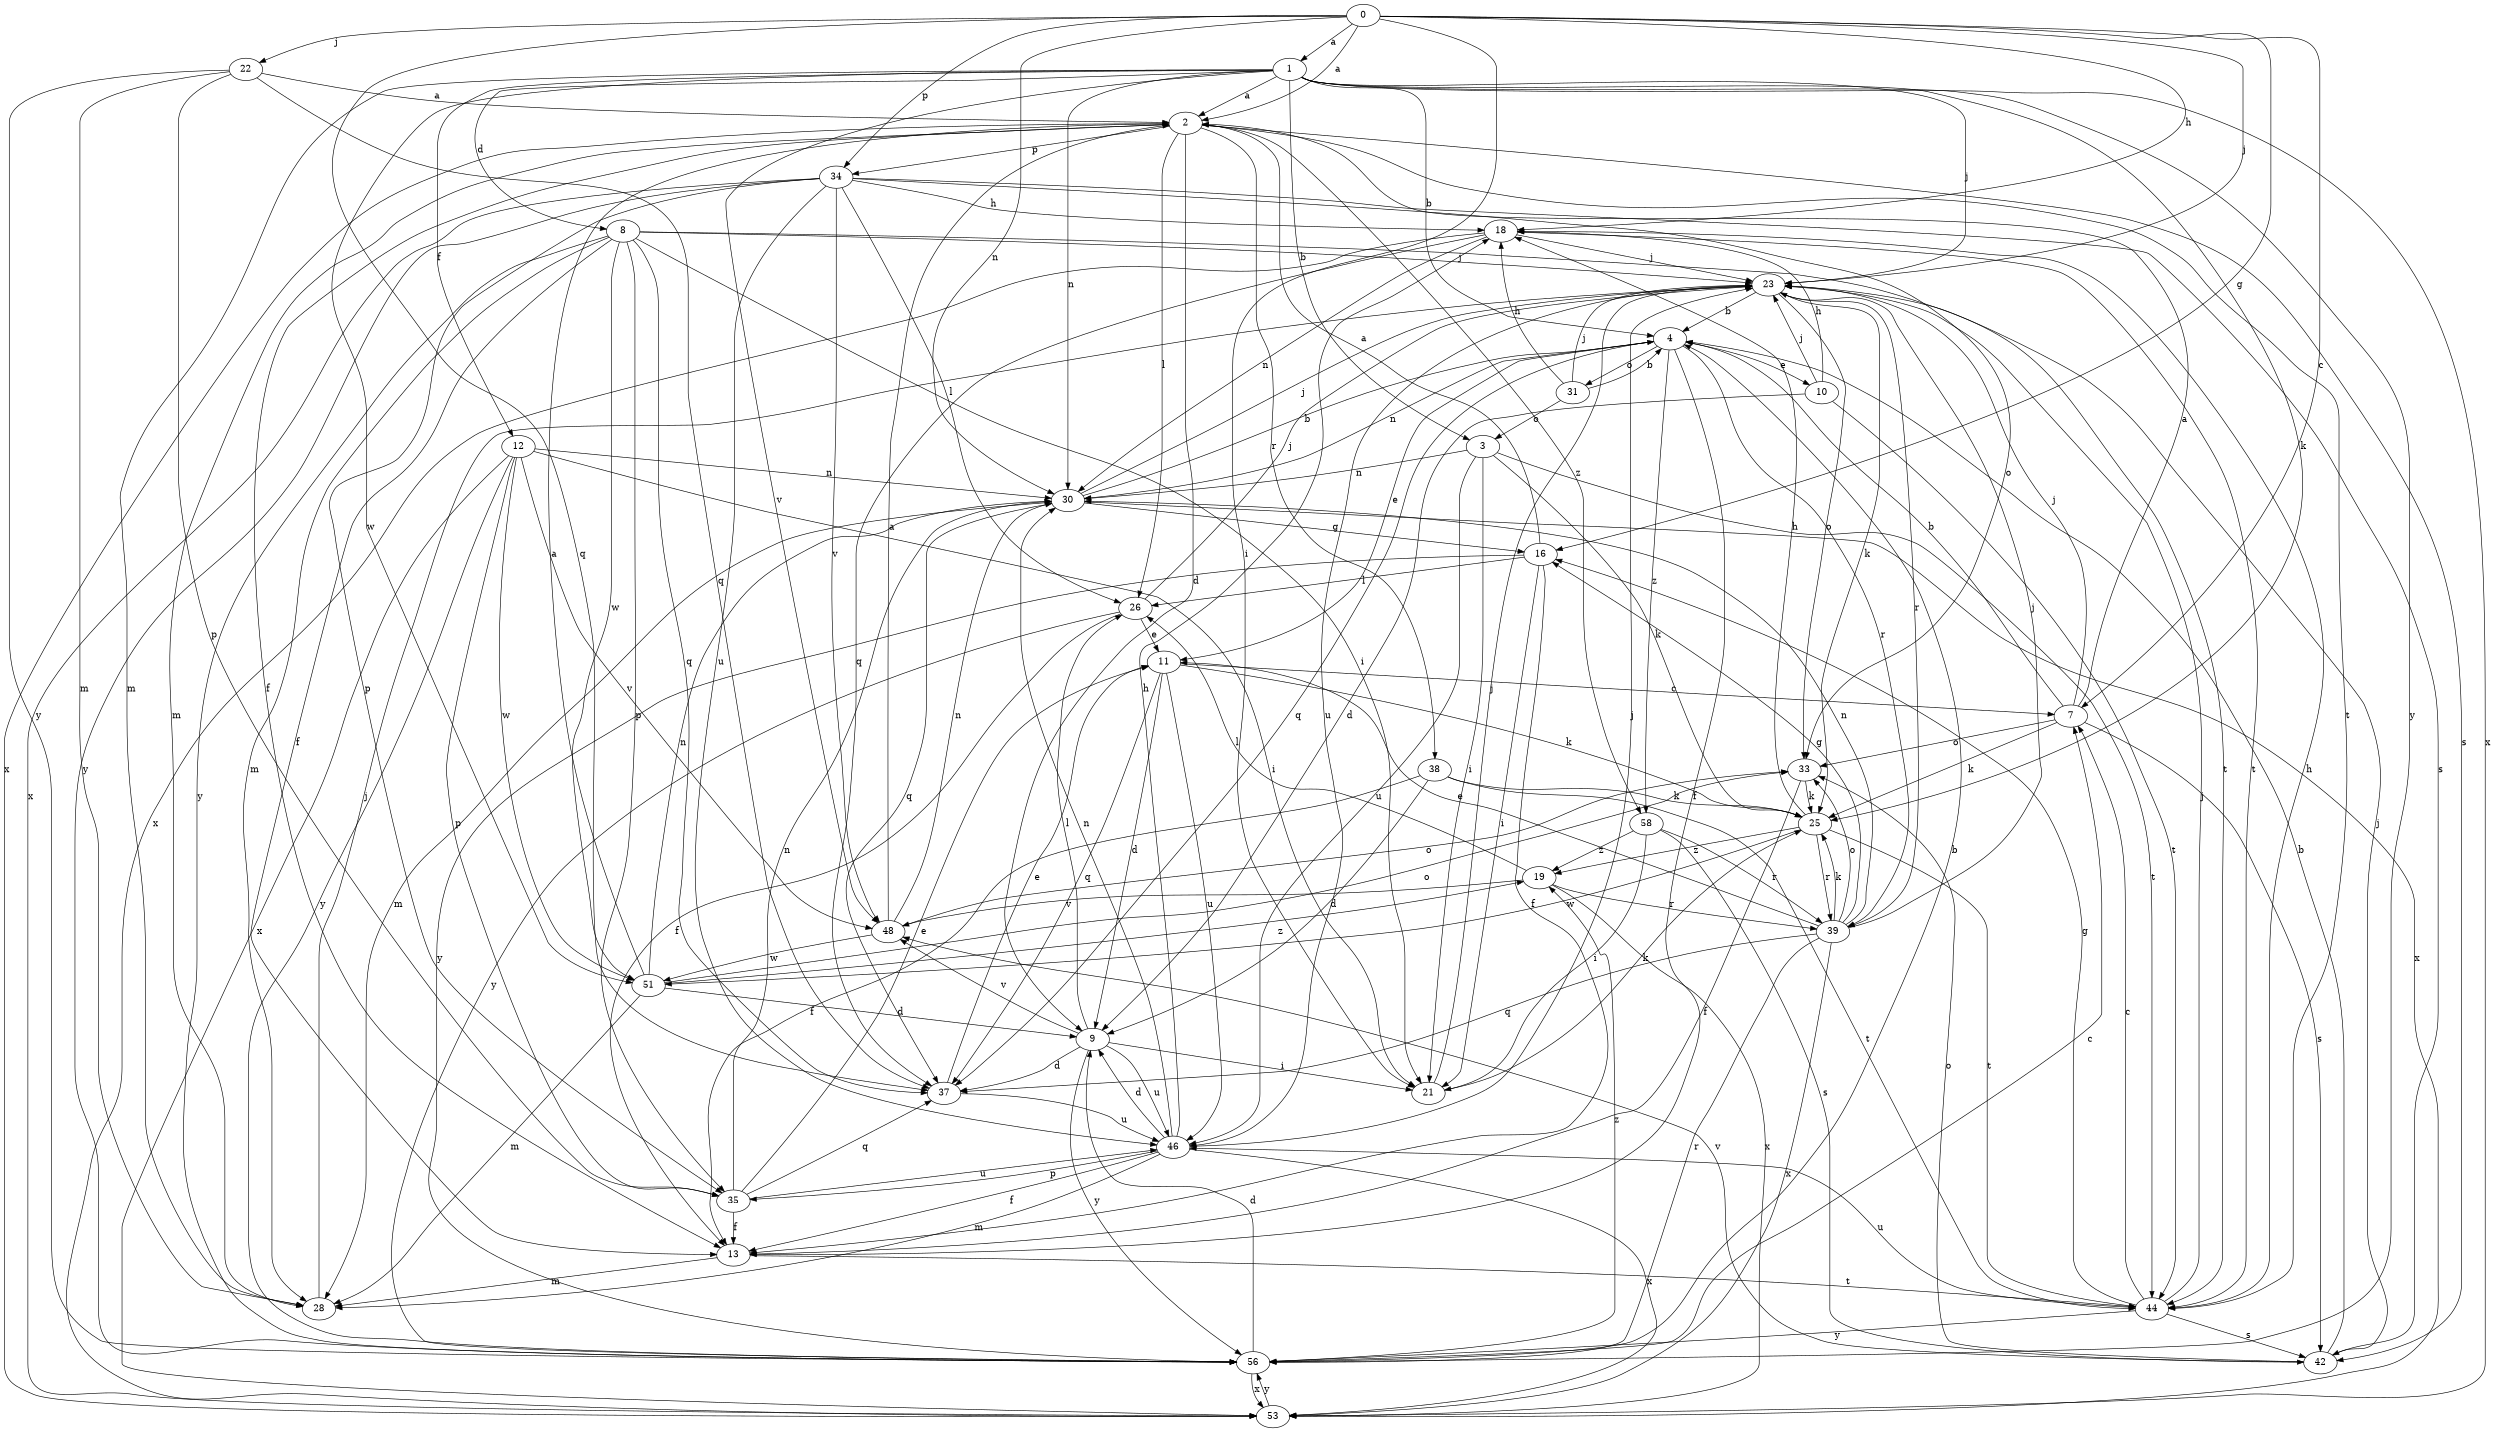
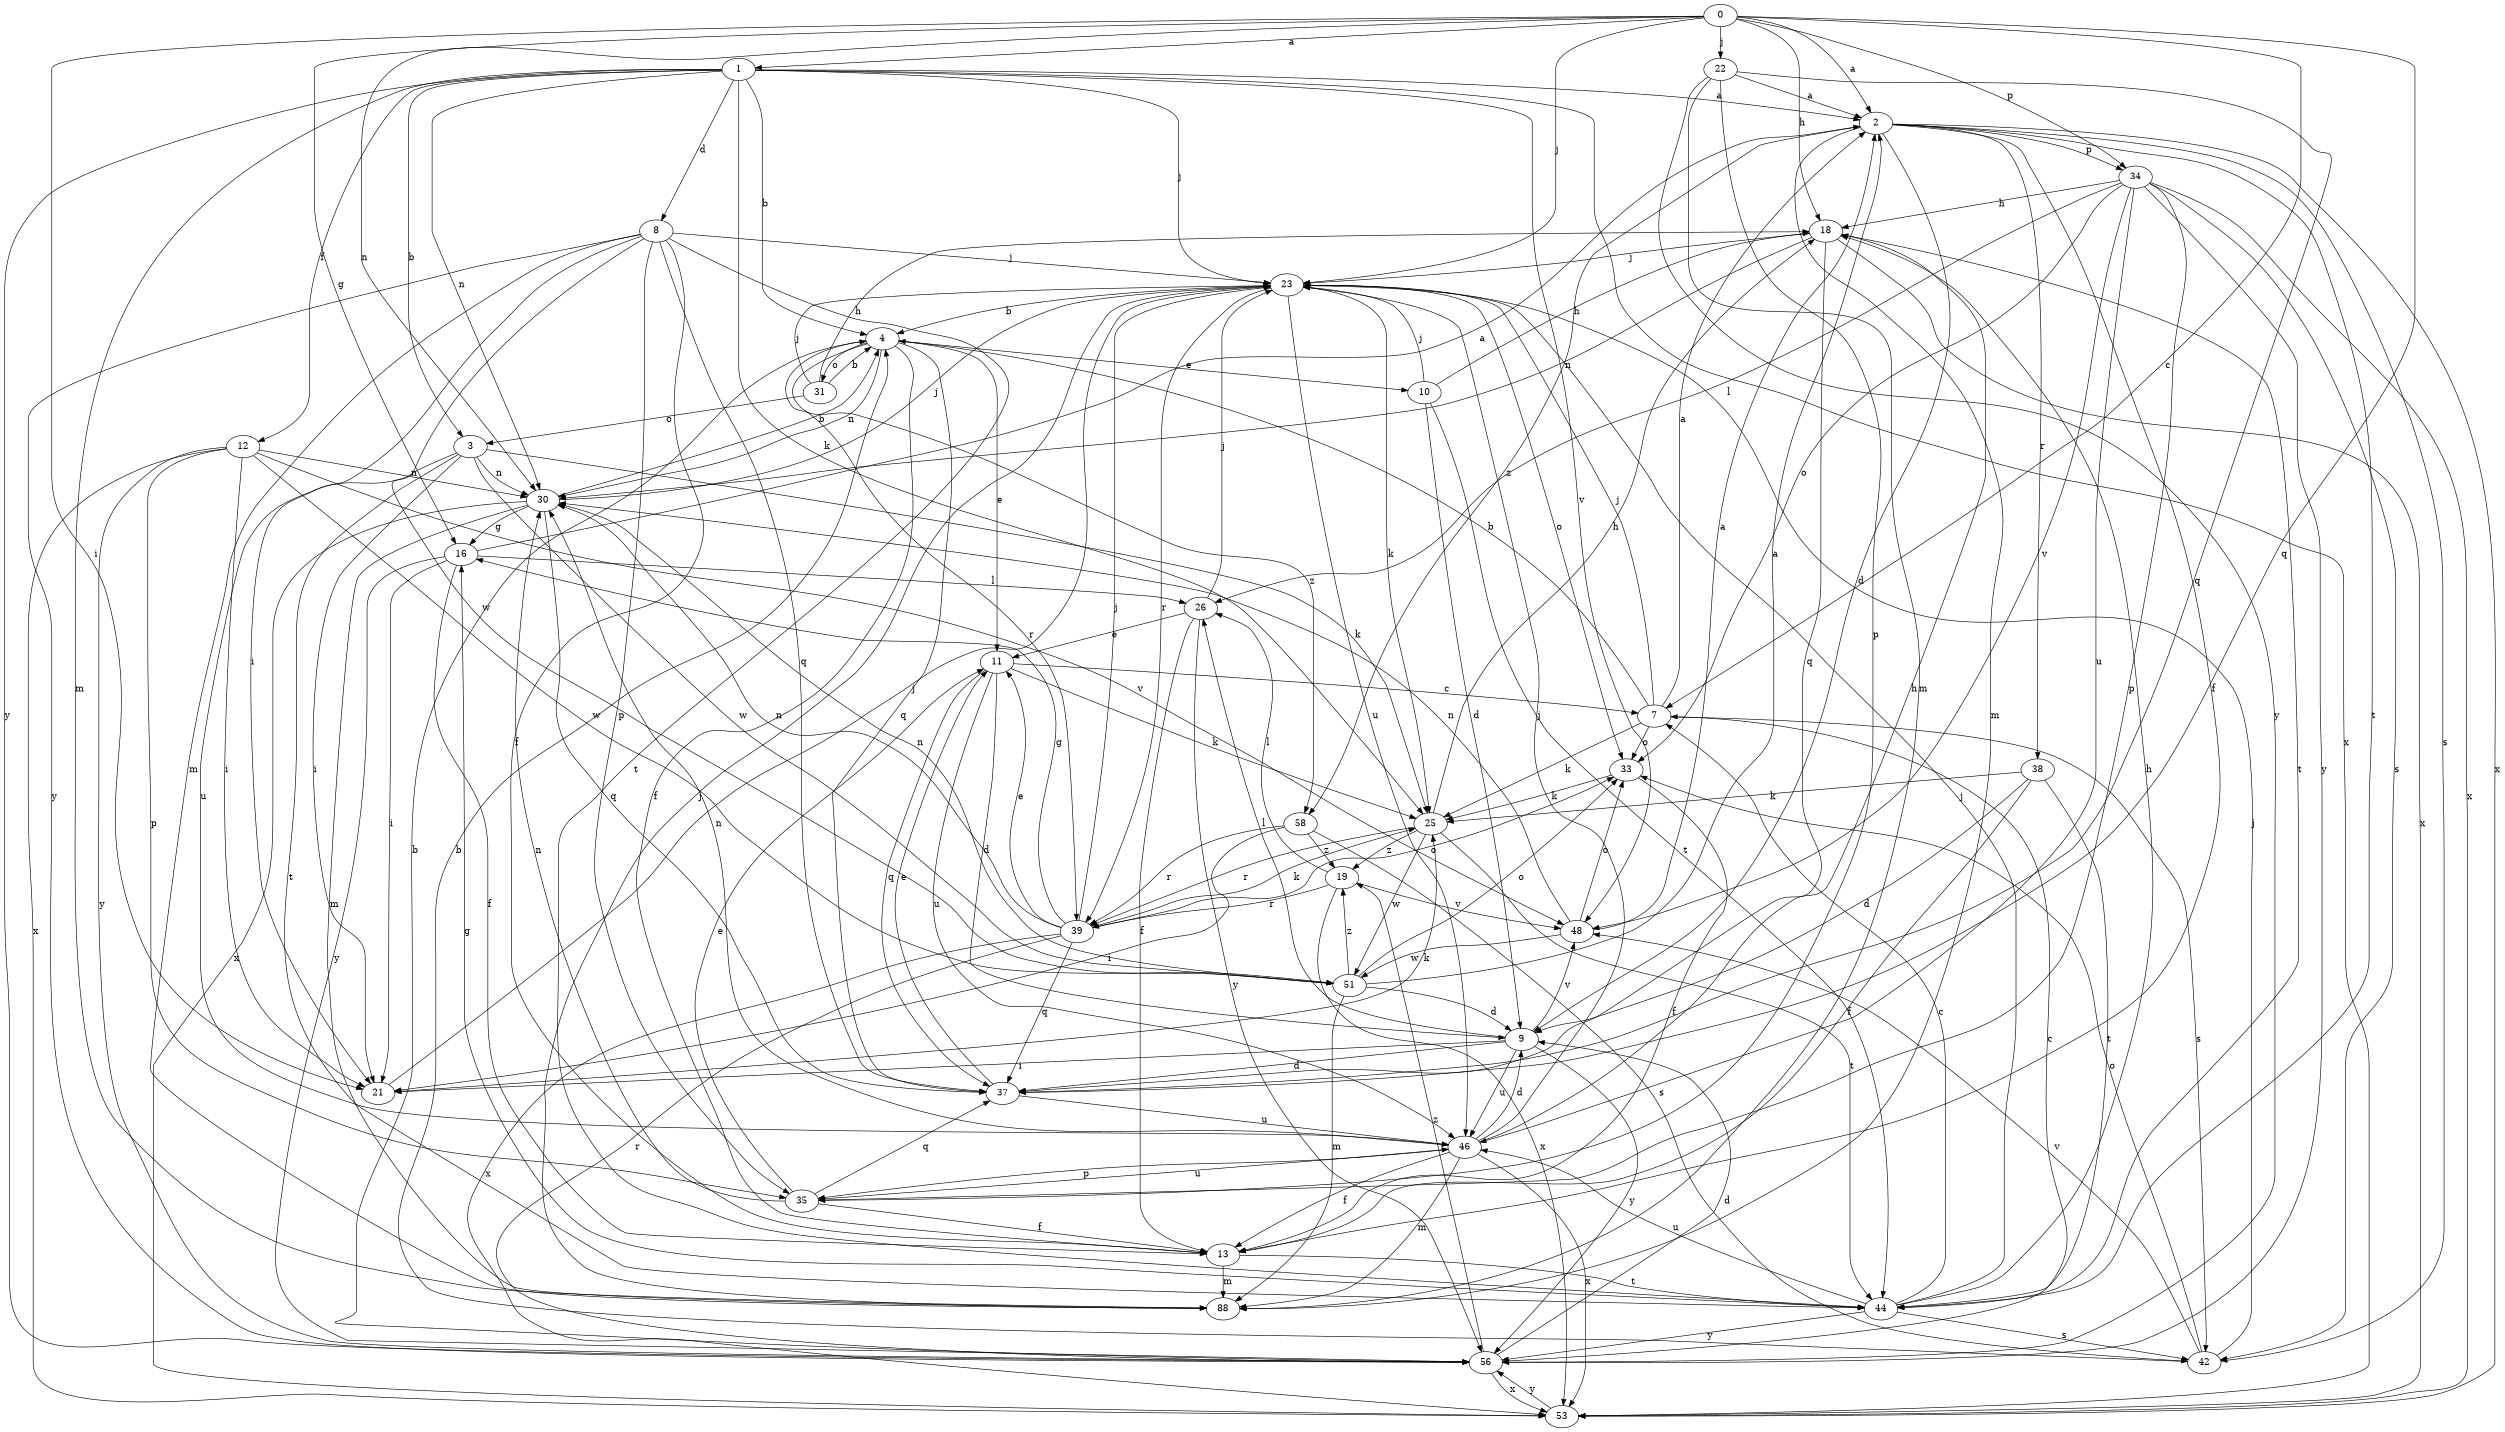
edge "1" -> "51": now "3" -> "51"
edge "2" -> "26": removed, label "l"
node "28": label "28" -> "88"
